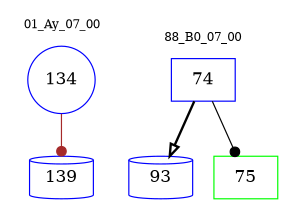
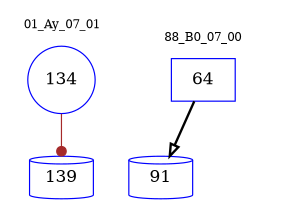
cluster "01_Ay_07_00": label "01_Ay_07_00" -> "01_Ay_07_01"
node "74": label "74" -> "64"
node "93": label "93" -> "91"
node "75": removed
